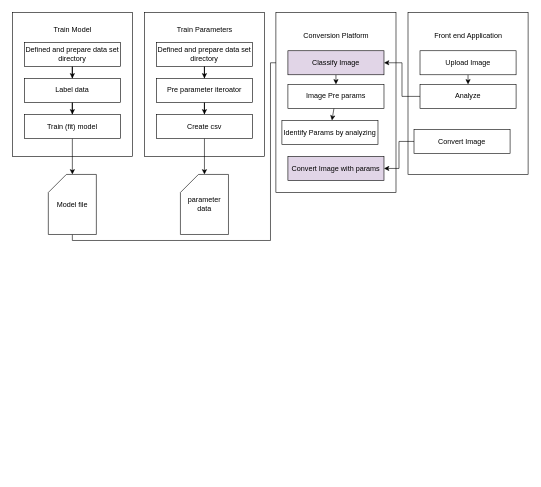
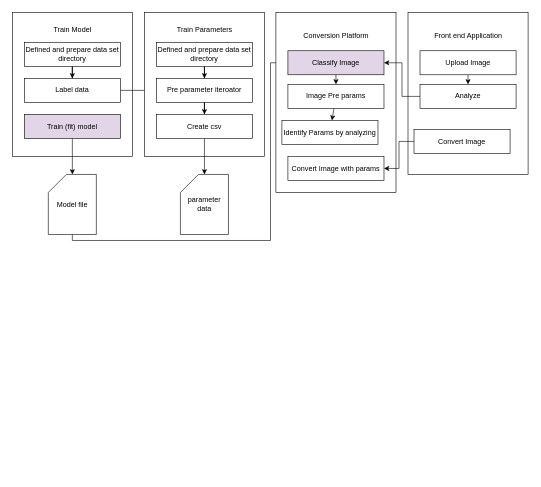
edge "Label data" -> "Train (fit) model": now "Label data" -> "Pre parameter iteroator"
node "Train (fit) model": fillcolor #ffffff -> #e1d5e7
node "Convert Image with params": fillcolor #e1d5e7 -> #ffffff
